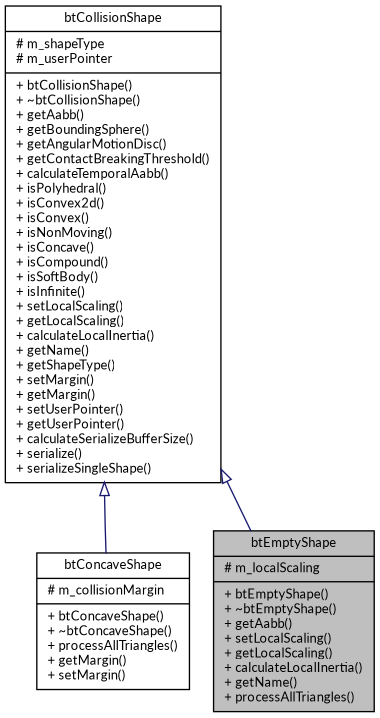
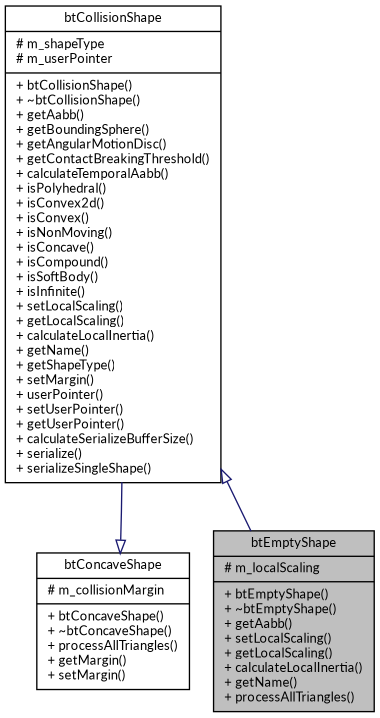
node "btCollisionShape": text "+ getMargin()" -> "+ userPointer()"
edge "btConcaveShape" -> "btCollisionShape": reversed
